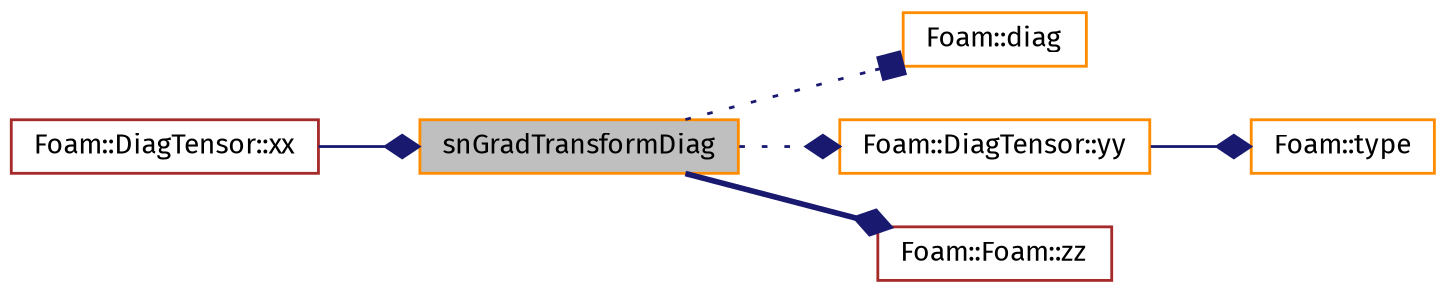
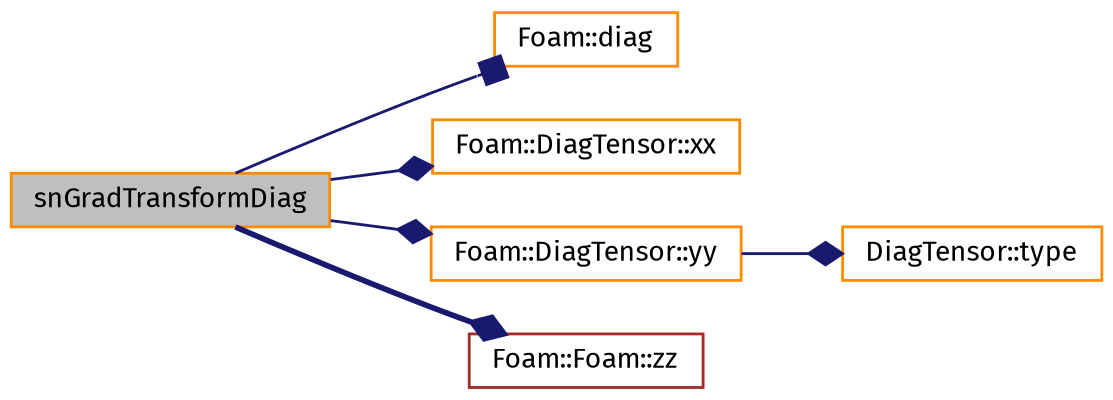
edge "snGradTransformDiag" -> "Foam::diag": style dotted -> solid
node "Foam::DiagTensor::xx": color brown -> darkorange
edge "Foam::DiagTensor::xx" -> "snGradTransformDiag": reversed
edge "snGradTransformDiag" -> "Foam::DiagTensor::yy": style dotted -> solid
node "Foam::type": label "Foam::type" -> "DiagTensor::type"
